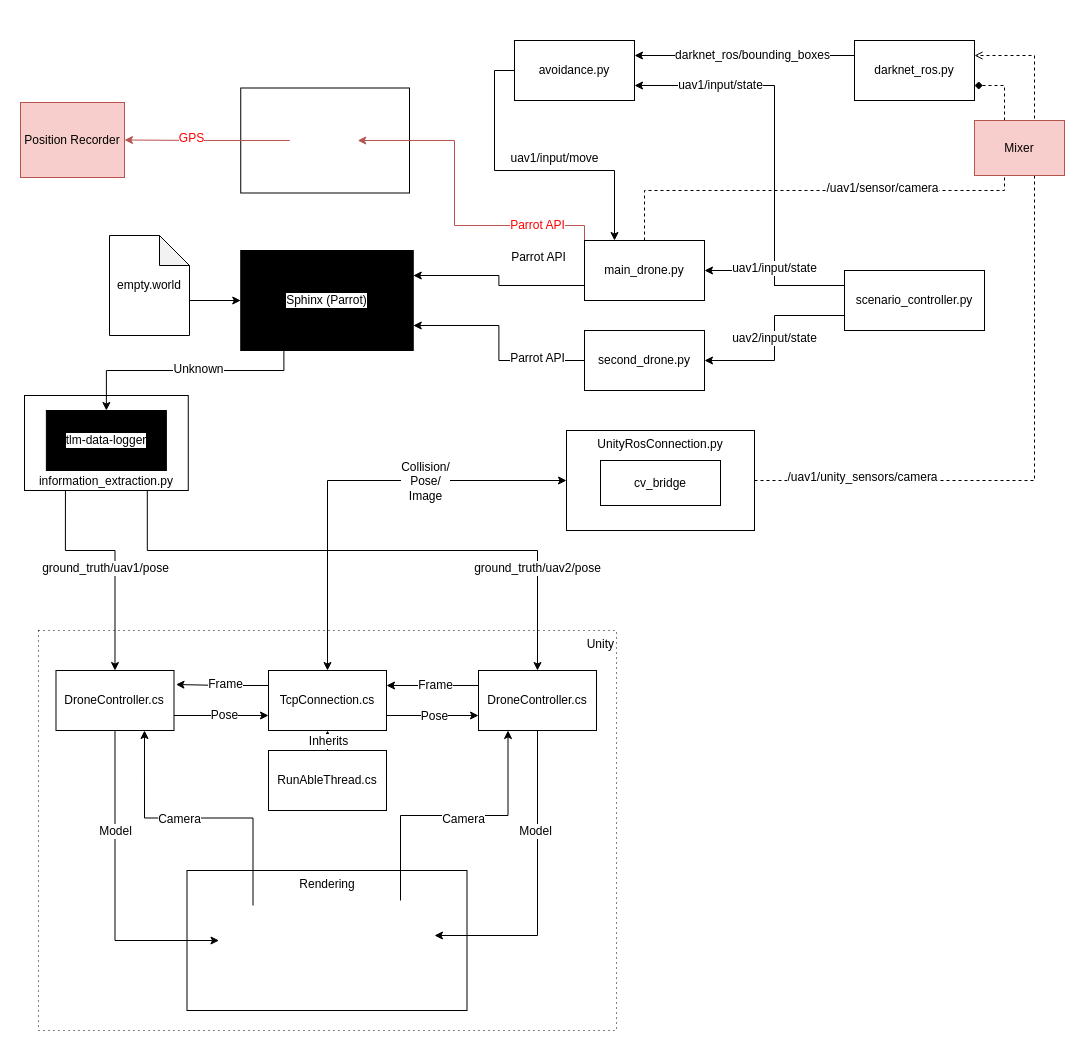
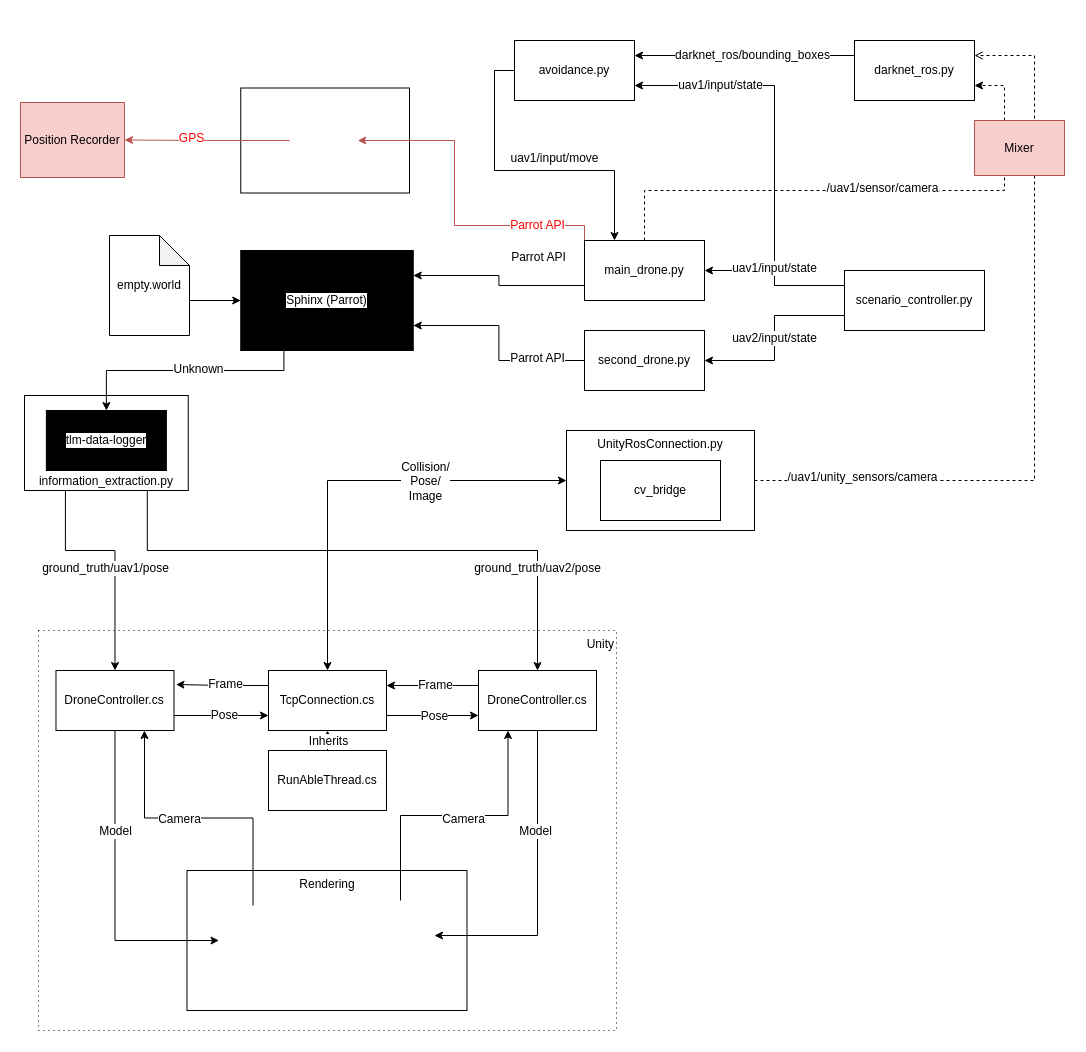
edge "main_drone.py" -> "darknet_ros.py": arrowhead diamond -> classic
node "cv_bridge": size 120x45 -> 120x60
